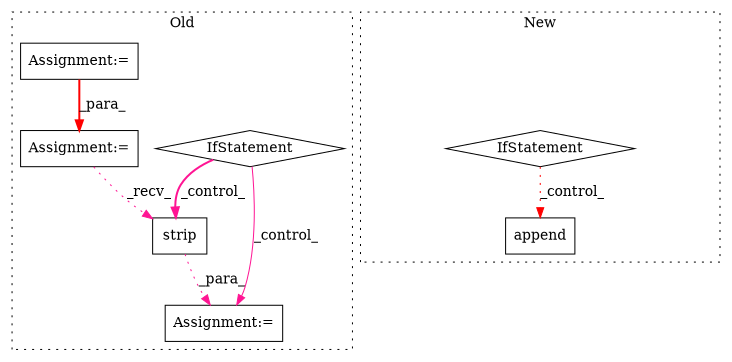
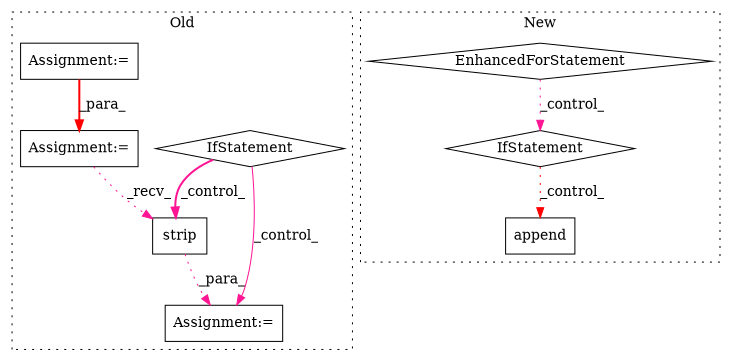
node "EnhancedForStatement": added
